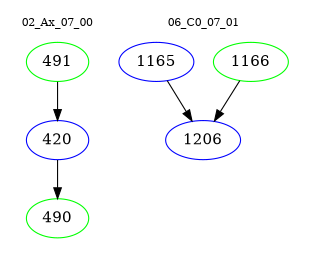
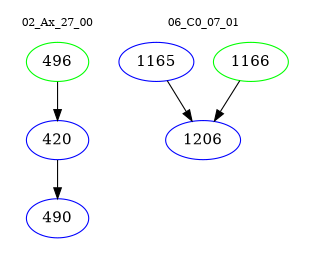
cluster "02_Ax_07_00": label "02_Ax_07_00" -> "02_Ax_27_00"
node "491": label "491" -> "496"
node "490": color green -> blue
